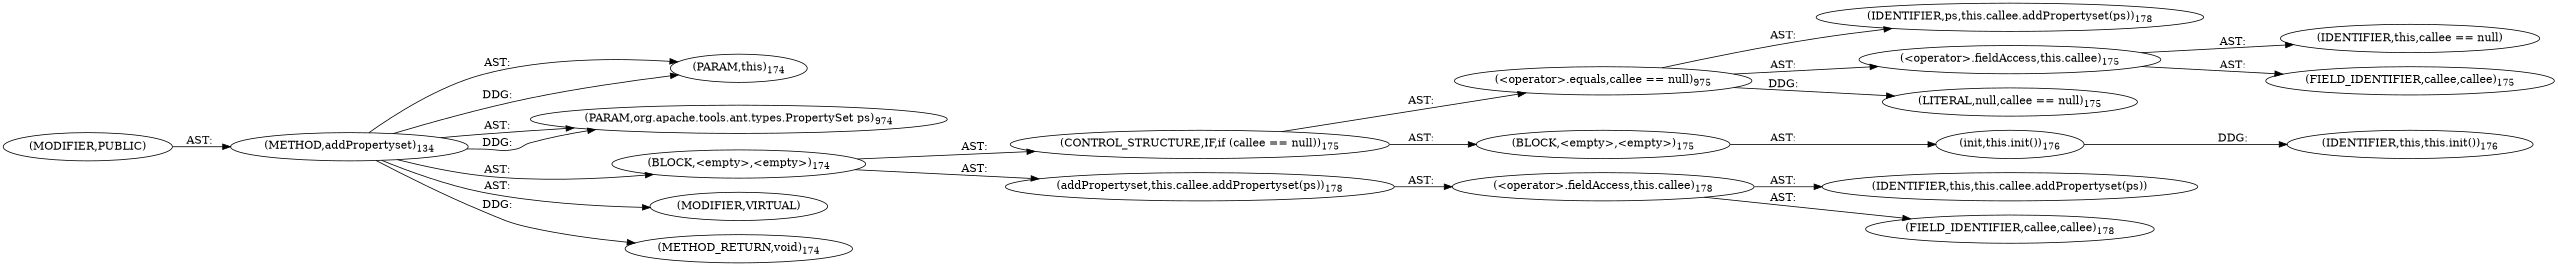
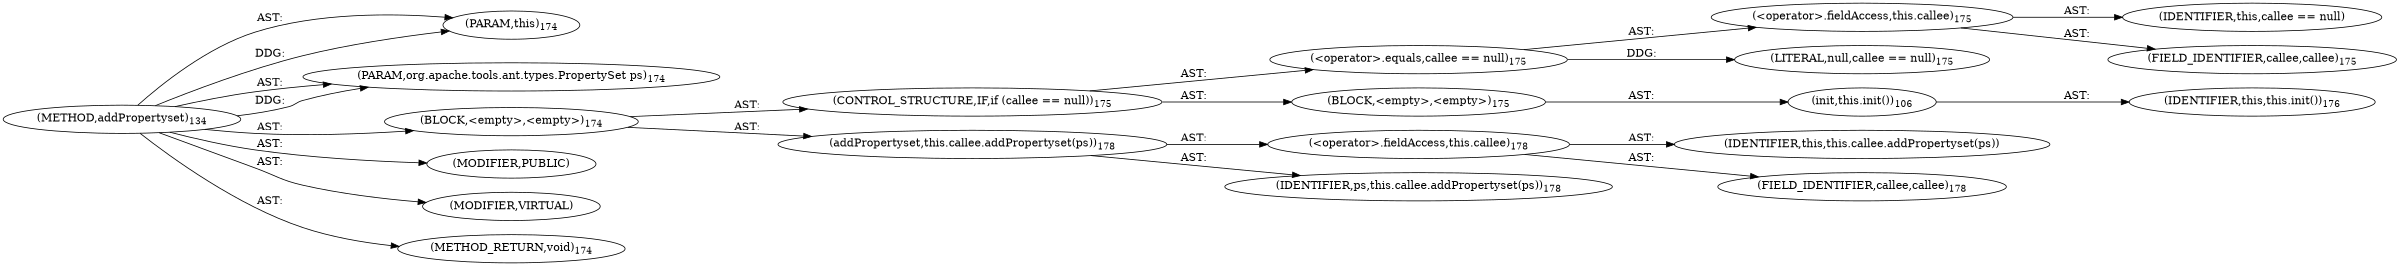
edge "(<operator>.equals,callee == null)" -> "(IDENTIFIER,ps,this.callee.addPropertyset(ps))": now "(addPropertyset,this.callee.addPropertyset(ps))" -> "(IDENTIFIER,ps,this.callee.addPropertyset(ps))"
node "(<operator>.equals,callee == null)": text "975" -> "175"
node "(PARAM,org.apache.tools.ant.types.PropertySet ps)": text "974" -> "174"
edge "(init,this.init())" -> "(IDENTIFIER,this,this.init())": label "DDG: " -> "AST: "
node "(init,this.init())": text "176" -> "106"
edge "(MODIFIER,PUBLIC)" -> "(METHOD,addPropertyset)": reversed
edge "(METHOD,addPropertyset)" -> "(METHOD_RETURN,void)": label "DDG: " -> "AST: "
